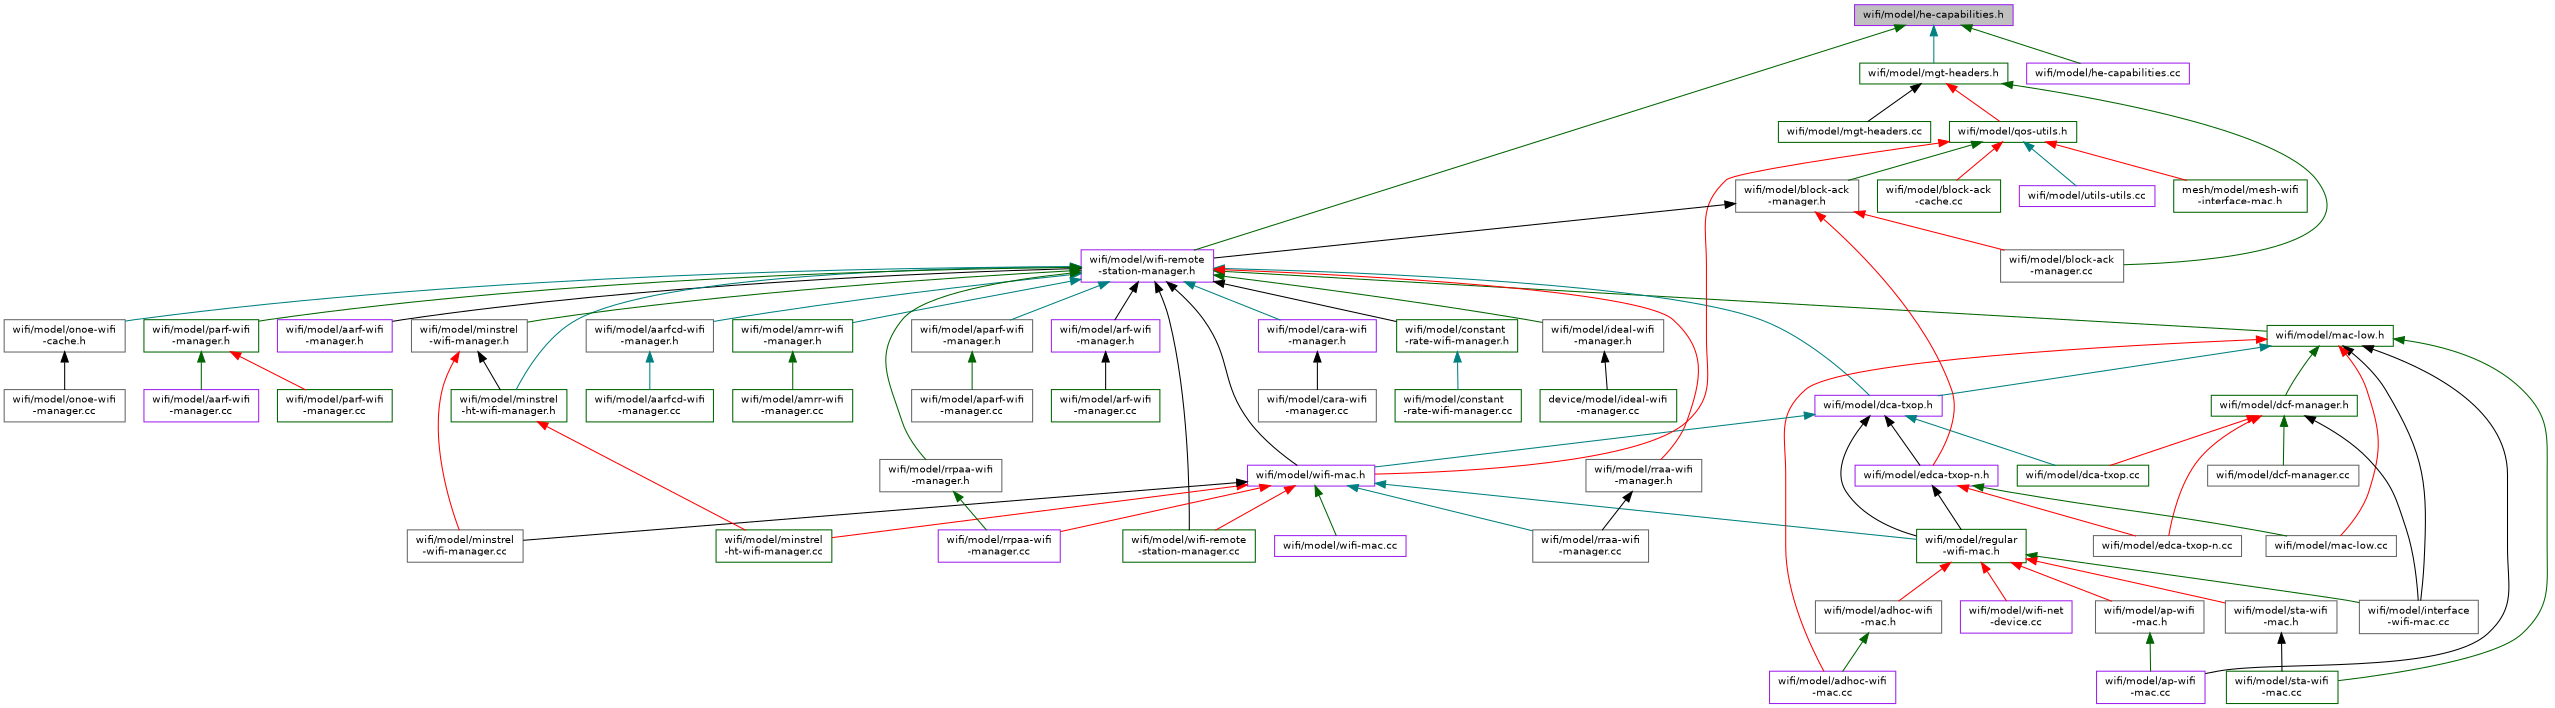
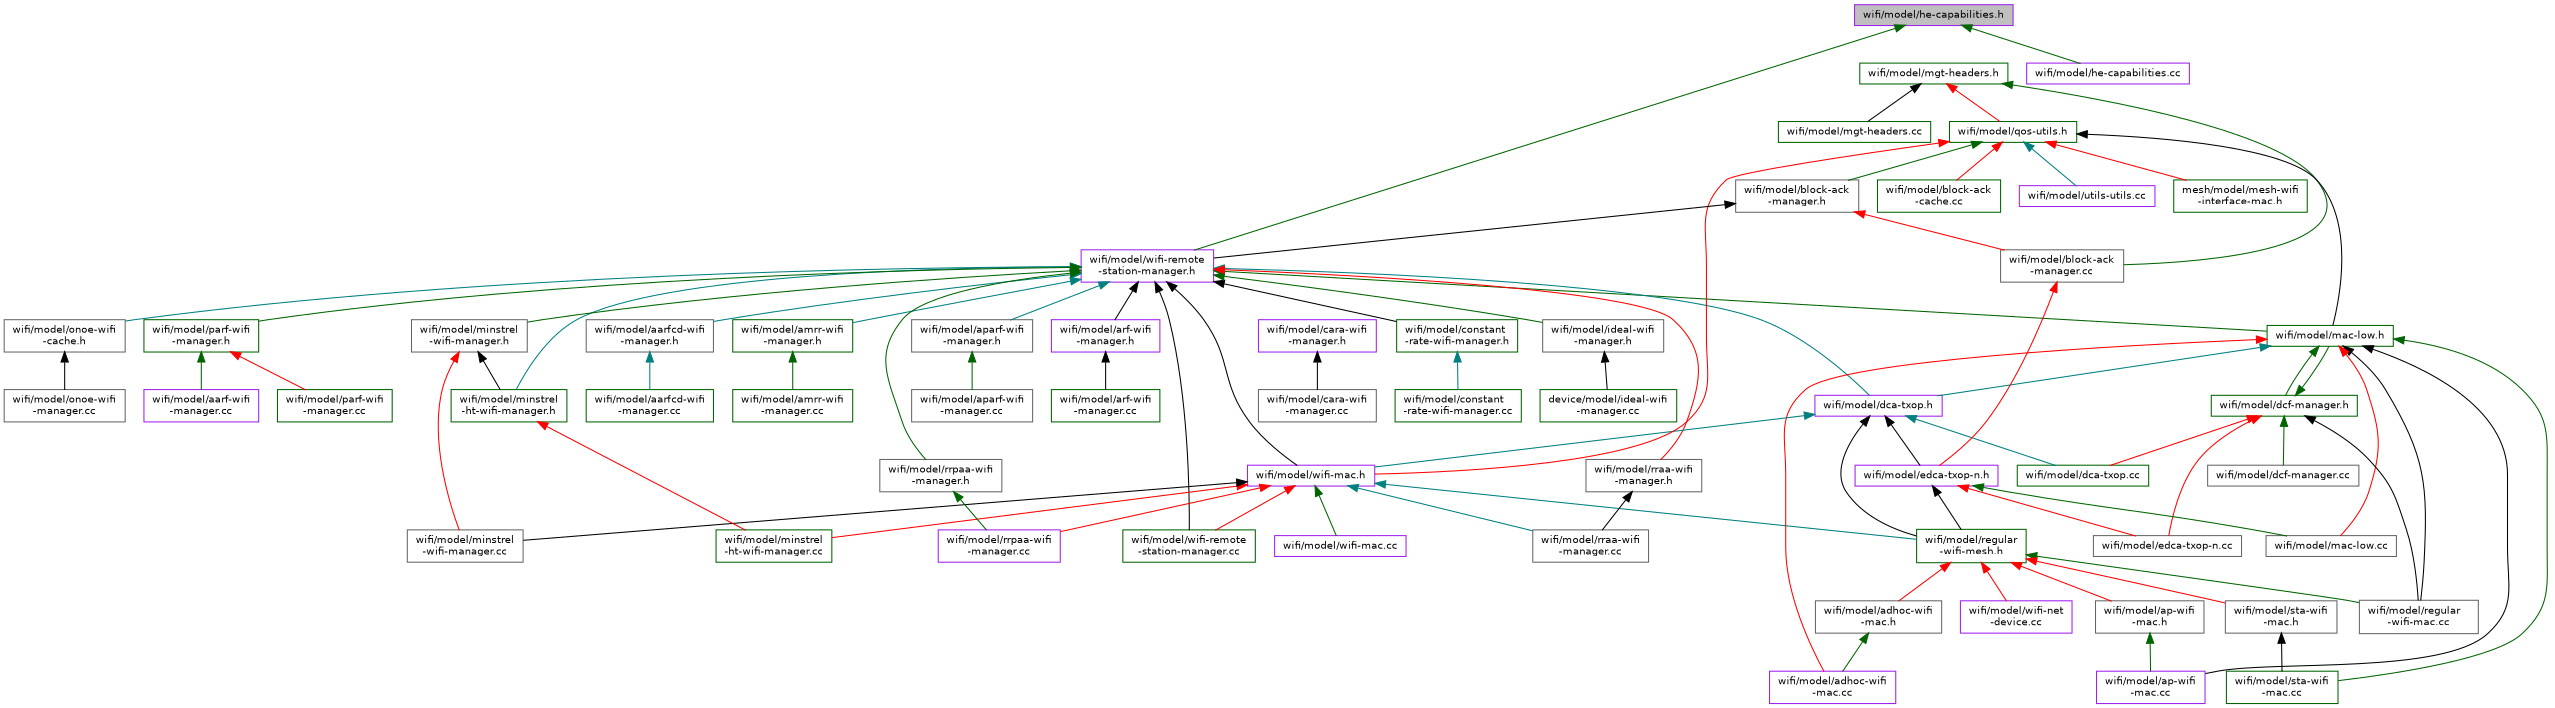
edge "wifi/model/mgt-headers.h" -> "wifi/model/he-capabilities.h": removed
edge "wifi/model/mac-low.h" -> "wifi/model/qos-utils.h": added
edge "wifi/model/cara-wifi -manager.h" -> "wifi/model/wifi-remote -station-manager.h": removed
edge "wifi/model/edca-txop-n.h" -> "wifi/model/block-ack -manager.h": now "wifi/model/edca-txop-n.h" -> "wifi/model/block-ack -manager.cc"
node "wifi/model/aarf-wifi -manager.h": removed
edge "wifi/model/mac-low.h" -> "wifi/model/dcf-manager.h": added
node "wifi/model/regular -wifi-mac.h": label "wifi/model/regular -wifi-mac.h" -> "wifi/model/regular -wifi-mesh.h"
node "wifi/model/interface -wifi-mac.cc": label "wifi/model/interface -wifi-mac.cc" -> "wifi/model/regular -wifi-mac.cc"
